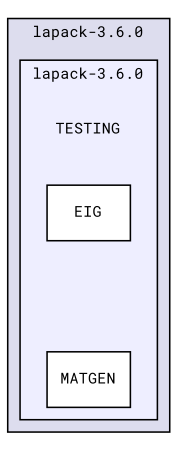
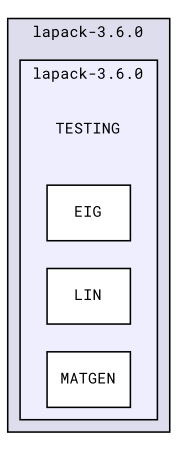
node "LIN": added
